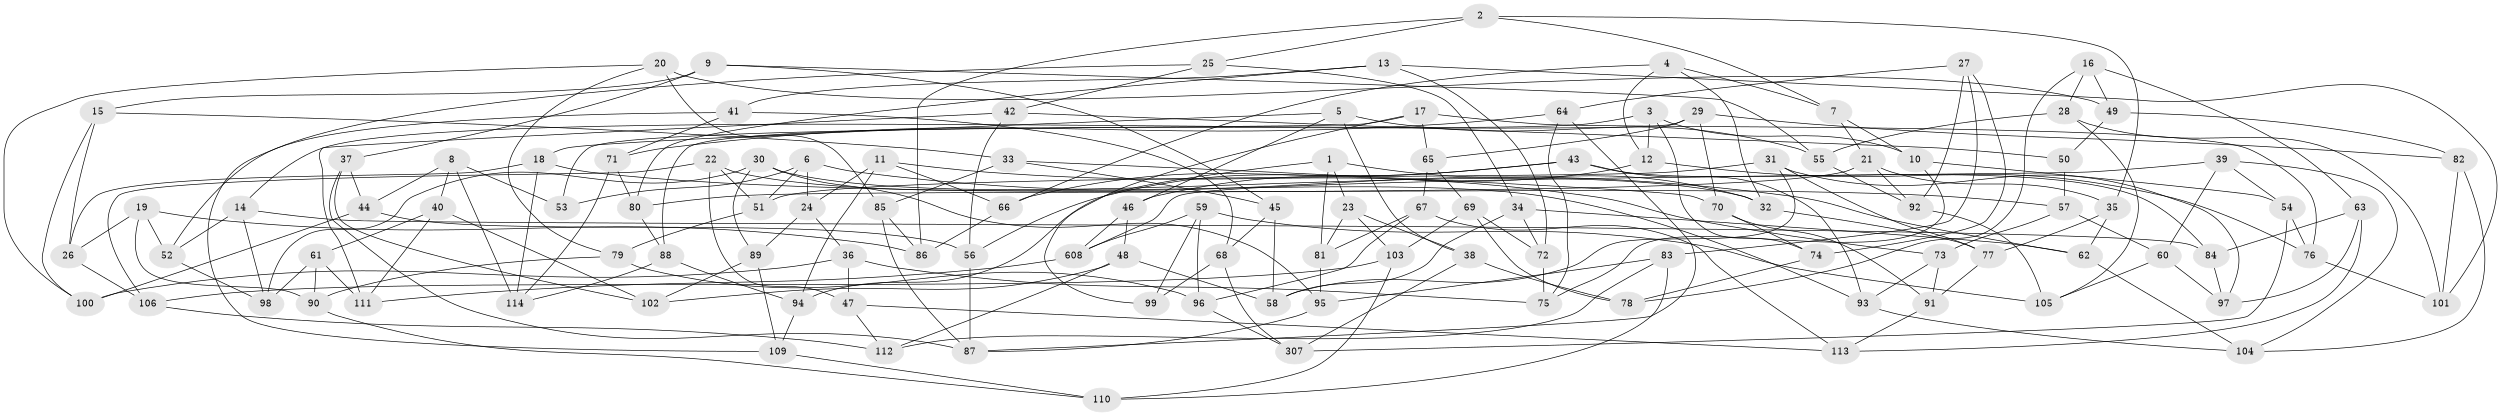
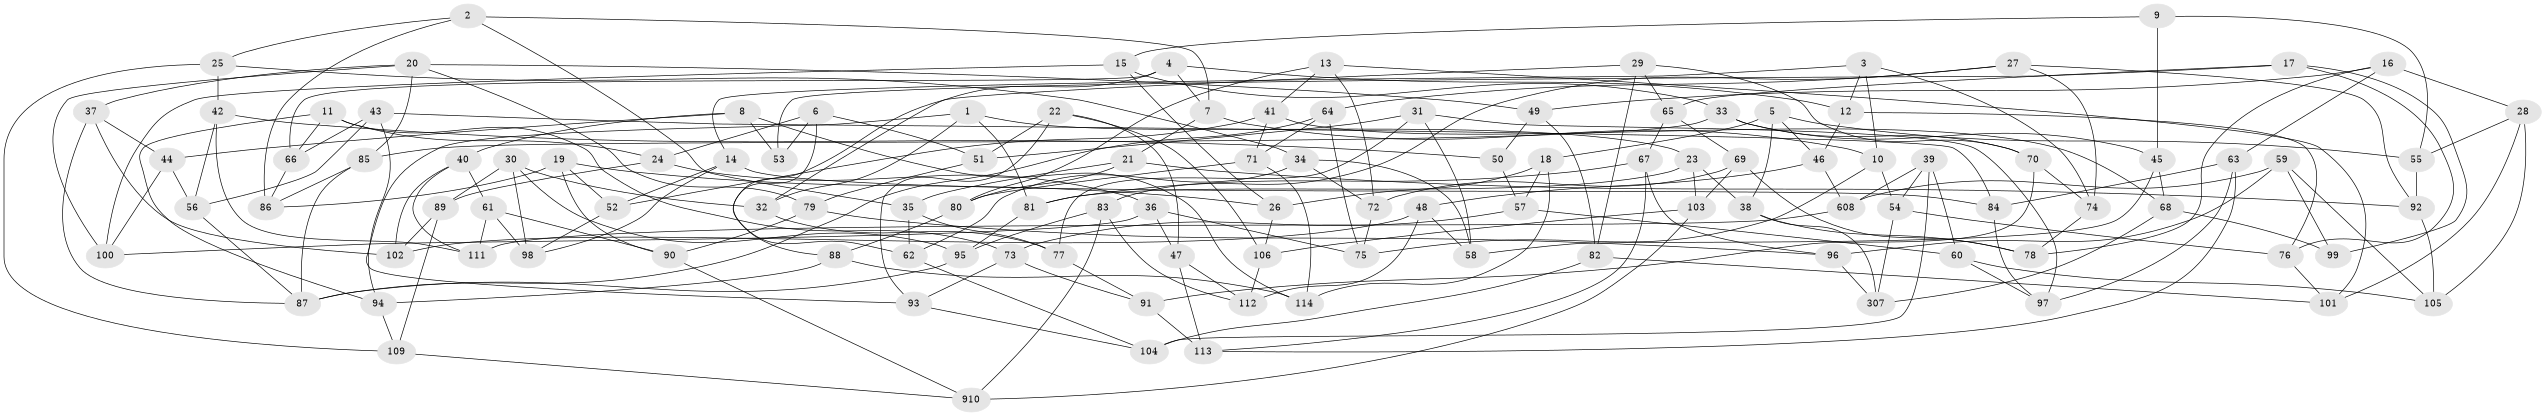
edge "9" -- "37": now "20" -- "37"
node "110": label "110" -> "910"
